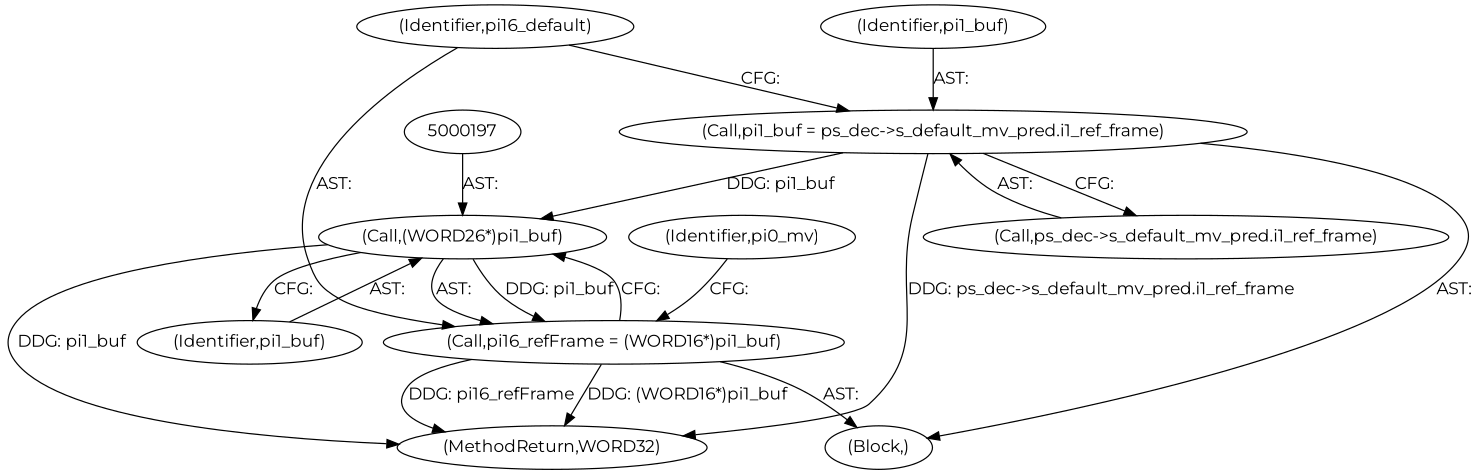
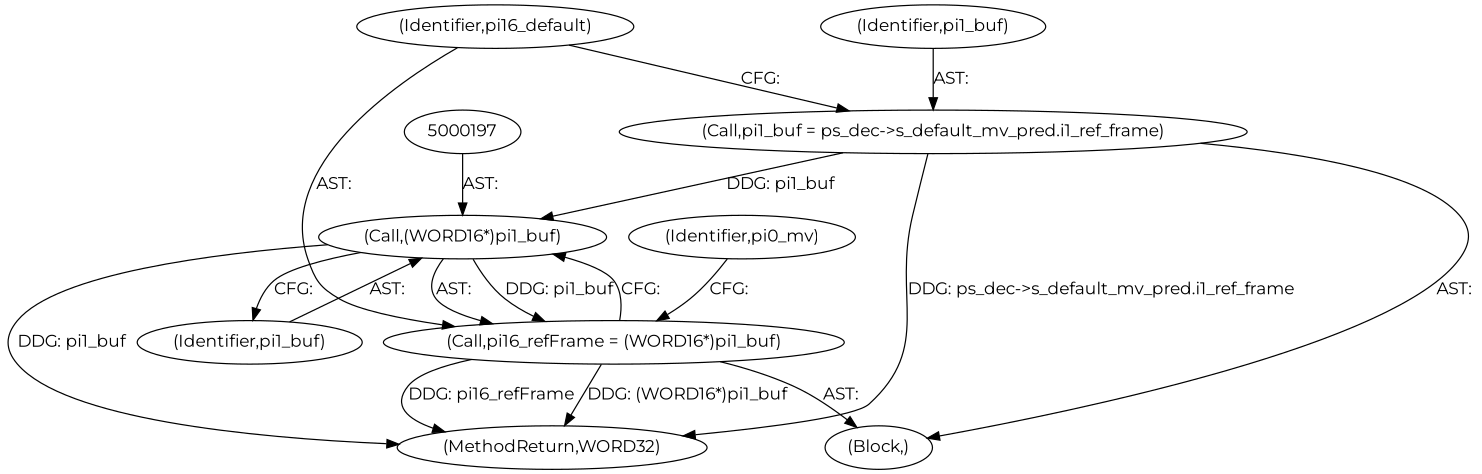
node "(Call,(WORD26*)pi1_buf)": label "(Call,(WORD26*)pi1_buf)" -> "(Call,(WORD16*)pi1_buf)"
node "(Call,ps_dec->s_default_mv_pred.i1_ref_frame)": removed
